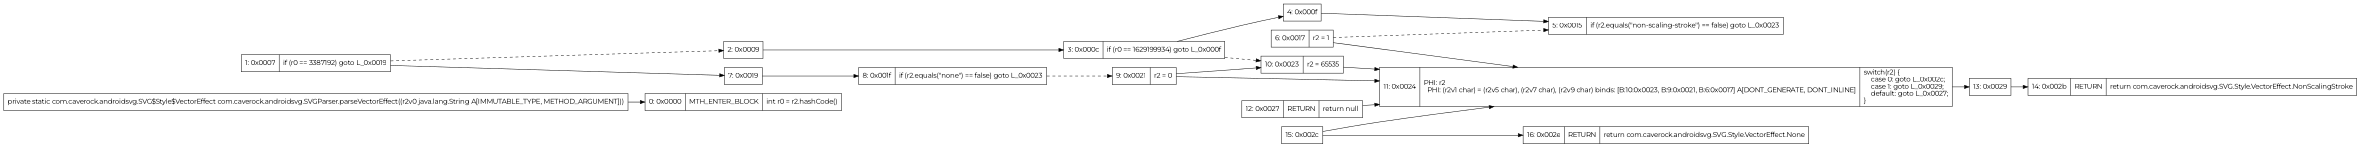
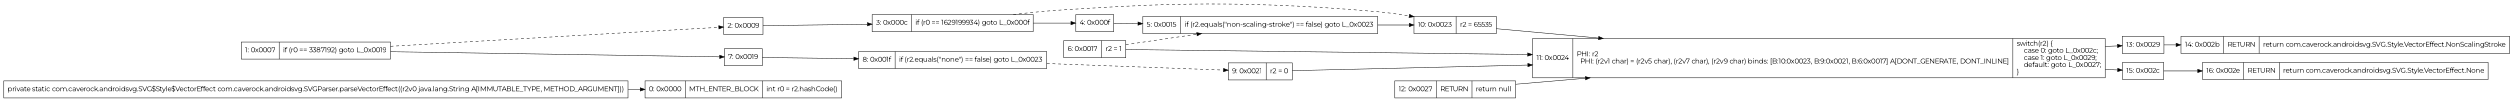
edge "9: 0x0021" -> "10: 0x0023": now "5: 0x0015" -> "10: 0x0023"
edge "15: 0x002c" -> "11: 0x0024": reversed
